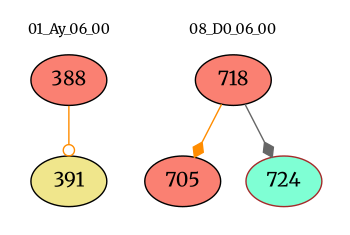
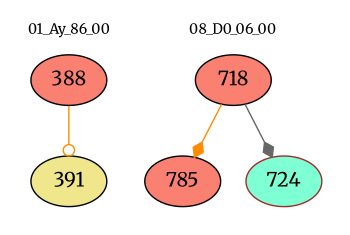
cluster "01_Ay_06_00": label "01_Ay_06_00" -> "01_Ay_86_00"
node "705": label "705" -> "785"
